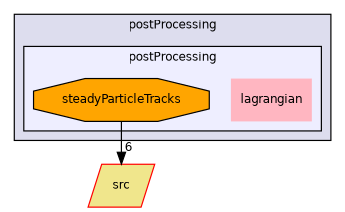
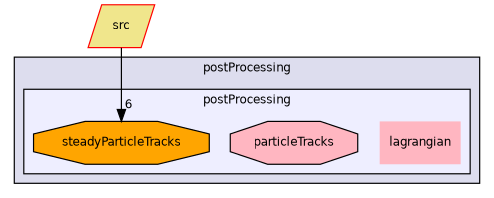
edge "steadyParticleTracks" -> "src": reversed
node "particleTracks": added
